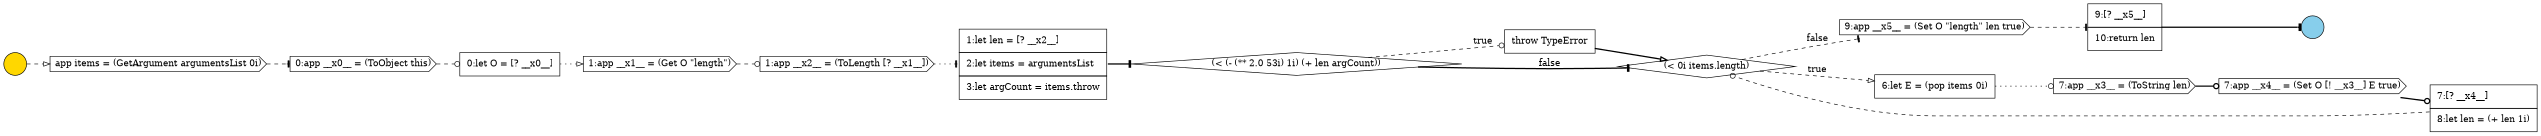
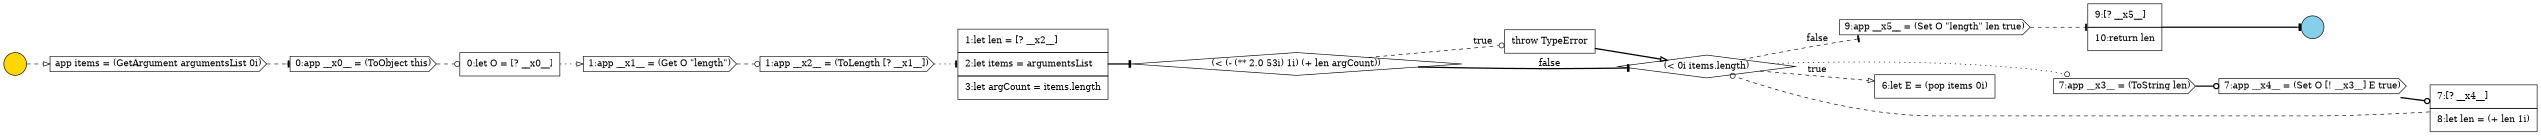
edge "6:let E = (pop items 0i)" -> "7:app __x3__ = (ToString len)": now "(< 0i items.length)" -> "7:app __x3__ = (ToString len)"
node "1:let len = [? __x2__]": text "3:let argCount = items.throw" -> "3:let argCount = items.length"
